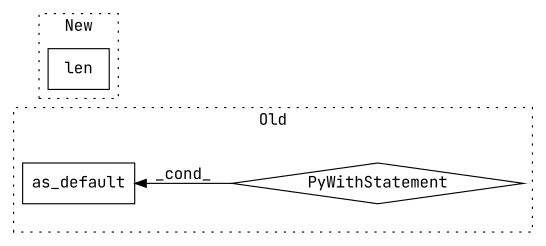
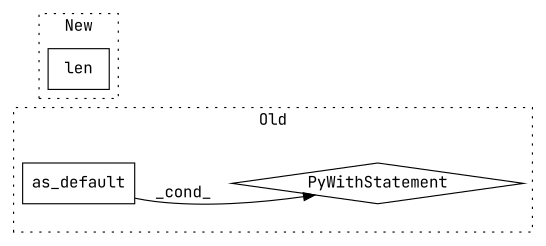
edge "PyWithStatement" -> "as_default": reversed
